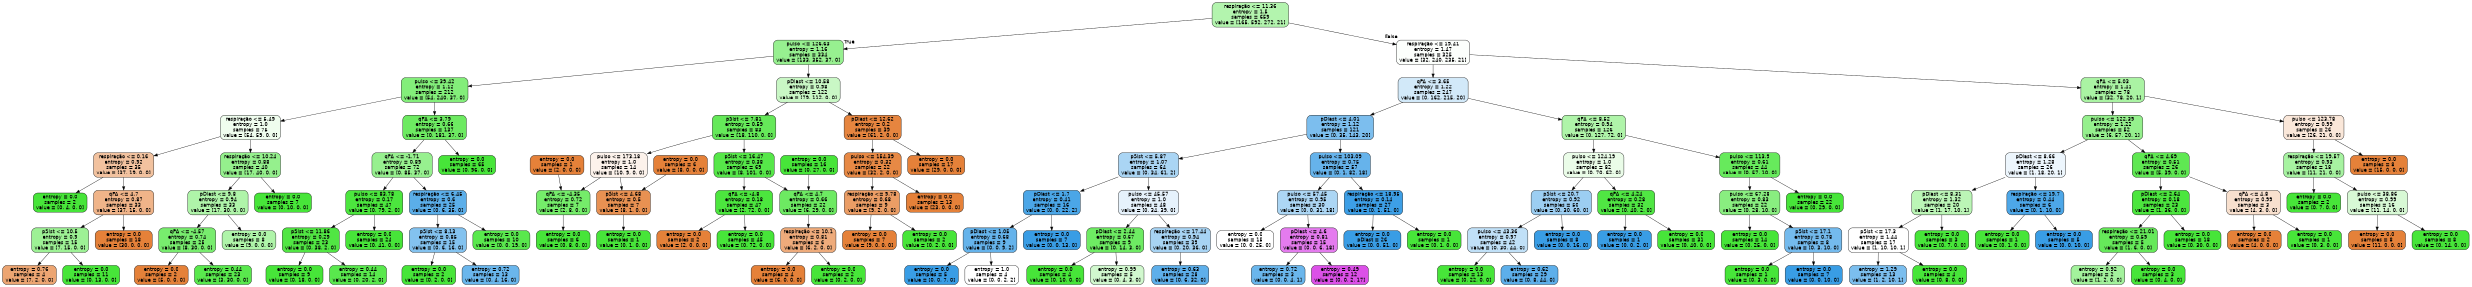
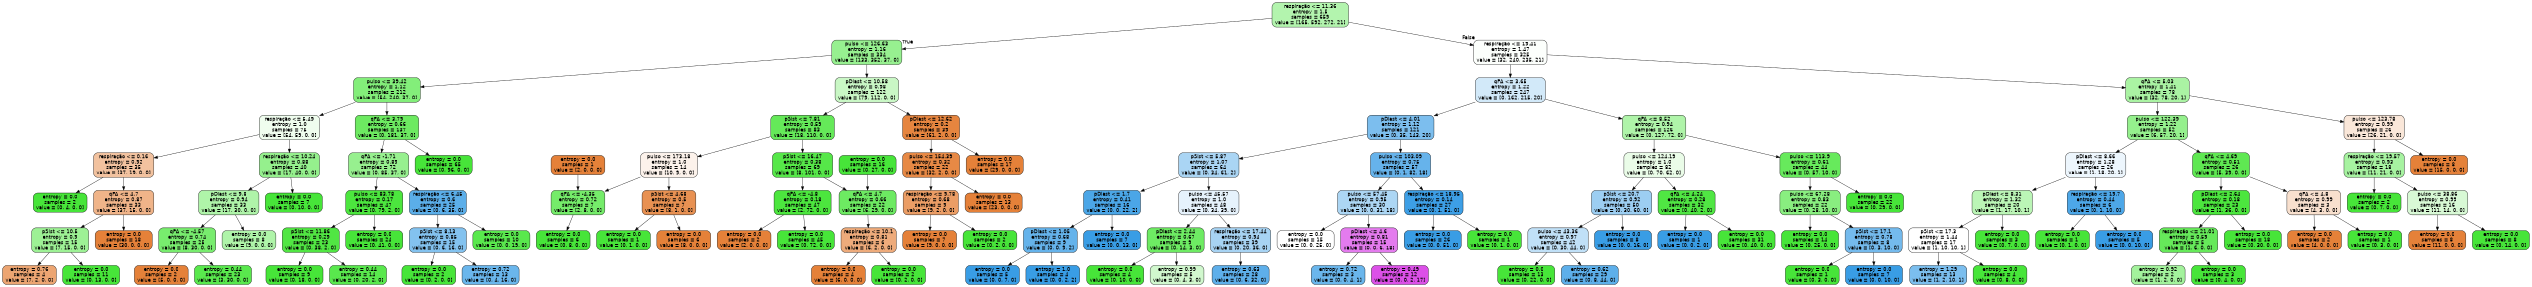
edge "entropy = 0.0 samples = 6 value = [8, 0, 0, 0]" -> "pSist <= 4.68 entropy = 0.5 samples = 7 value = [8, 1, 0, 0]": reversed
node "entropy = 0.0 pDiast = 26 value = [0, 0, 51, 0]": label "entropy = 0.0 pDiast = 26 value = [0, 0, 51, 0]" -> "entropy = 0.0 samples = 26 value = [0, 0, 51, 0]"
node "entropy = 1.0 samples = 4 value = [0, 0, 2, 2]": fillcolor #ffffff -> #399de5
